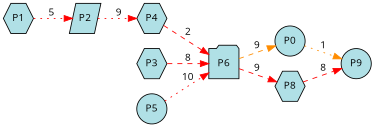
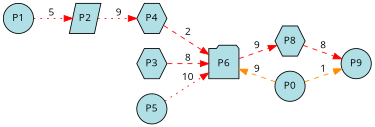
node "P1": shape hexagon -> circle
edge "P0" -> "P9": style dotted -> dashed
edge "P6" -> "P0": reversed
